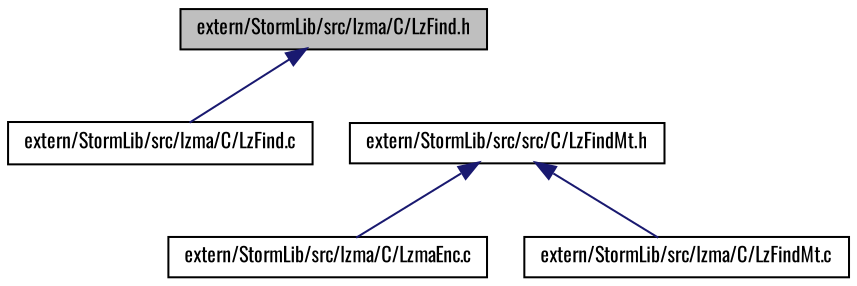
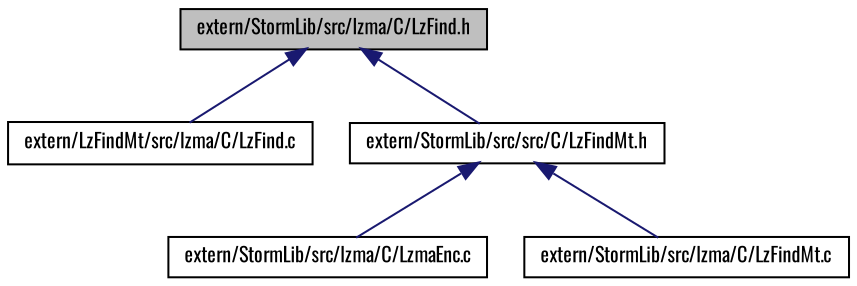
edge "extern/StormLib/src/src/C/LzFindMt.h" -> "extern/StormLib/src/lzma/C/LzFind.h": added
node "extern/StormLib/src/lzma/C/LzFind.c": label "extern/StormLib/src/lzma/C/LzFind.c" -> "extern/LzFindMt/src/lzma/C/LzFind.c"
